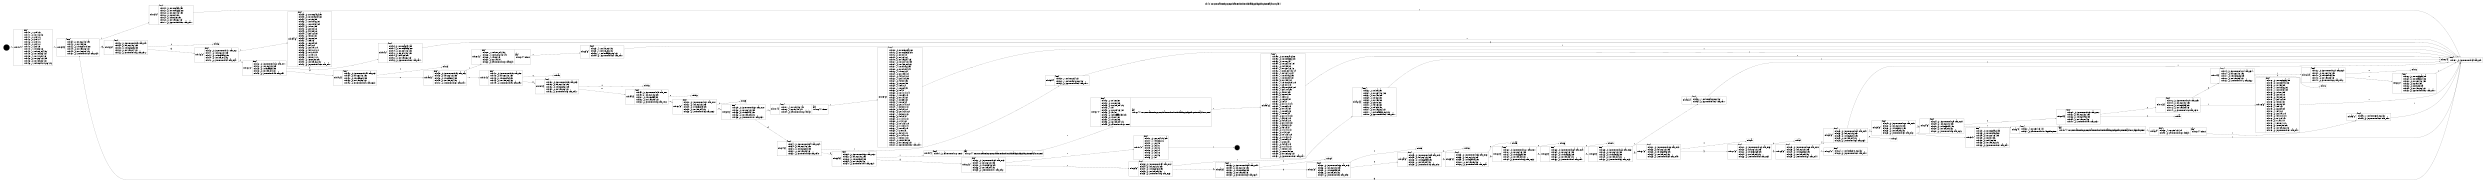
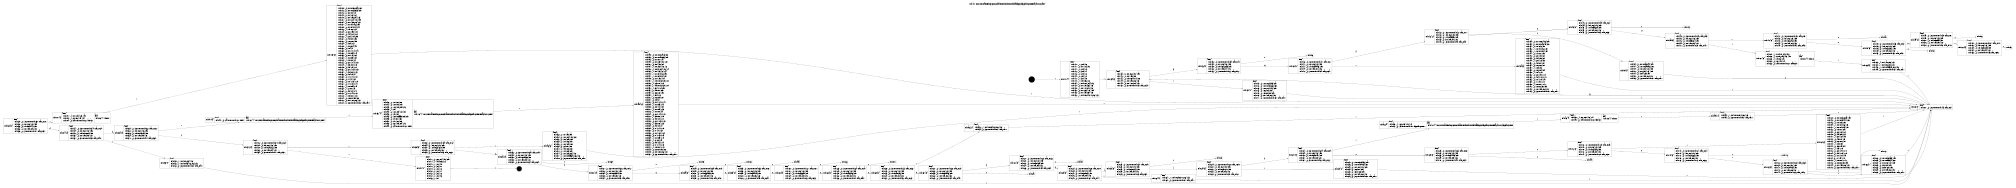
edge "0x4016a2 [25]" -> "0x401e27 [5]": now "0x401884 [12]" -> "0x401e27 [5]"
edge "0x401512 [25]" -> "0x40152b [25]": removed, label "11"
